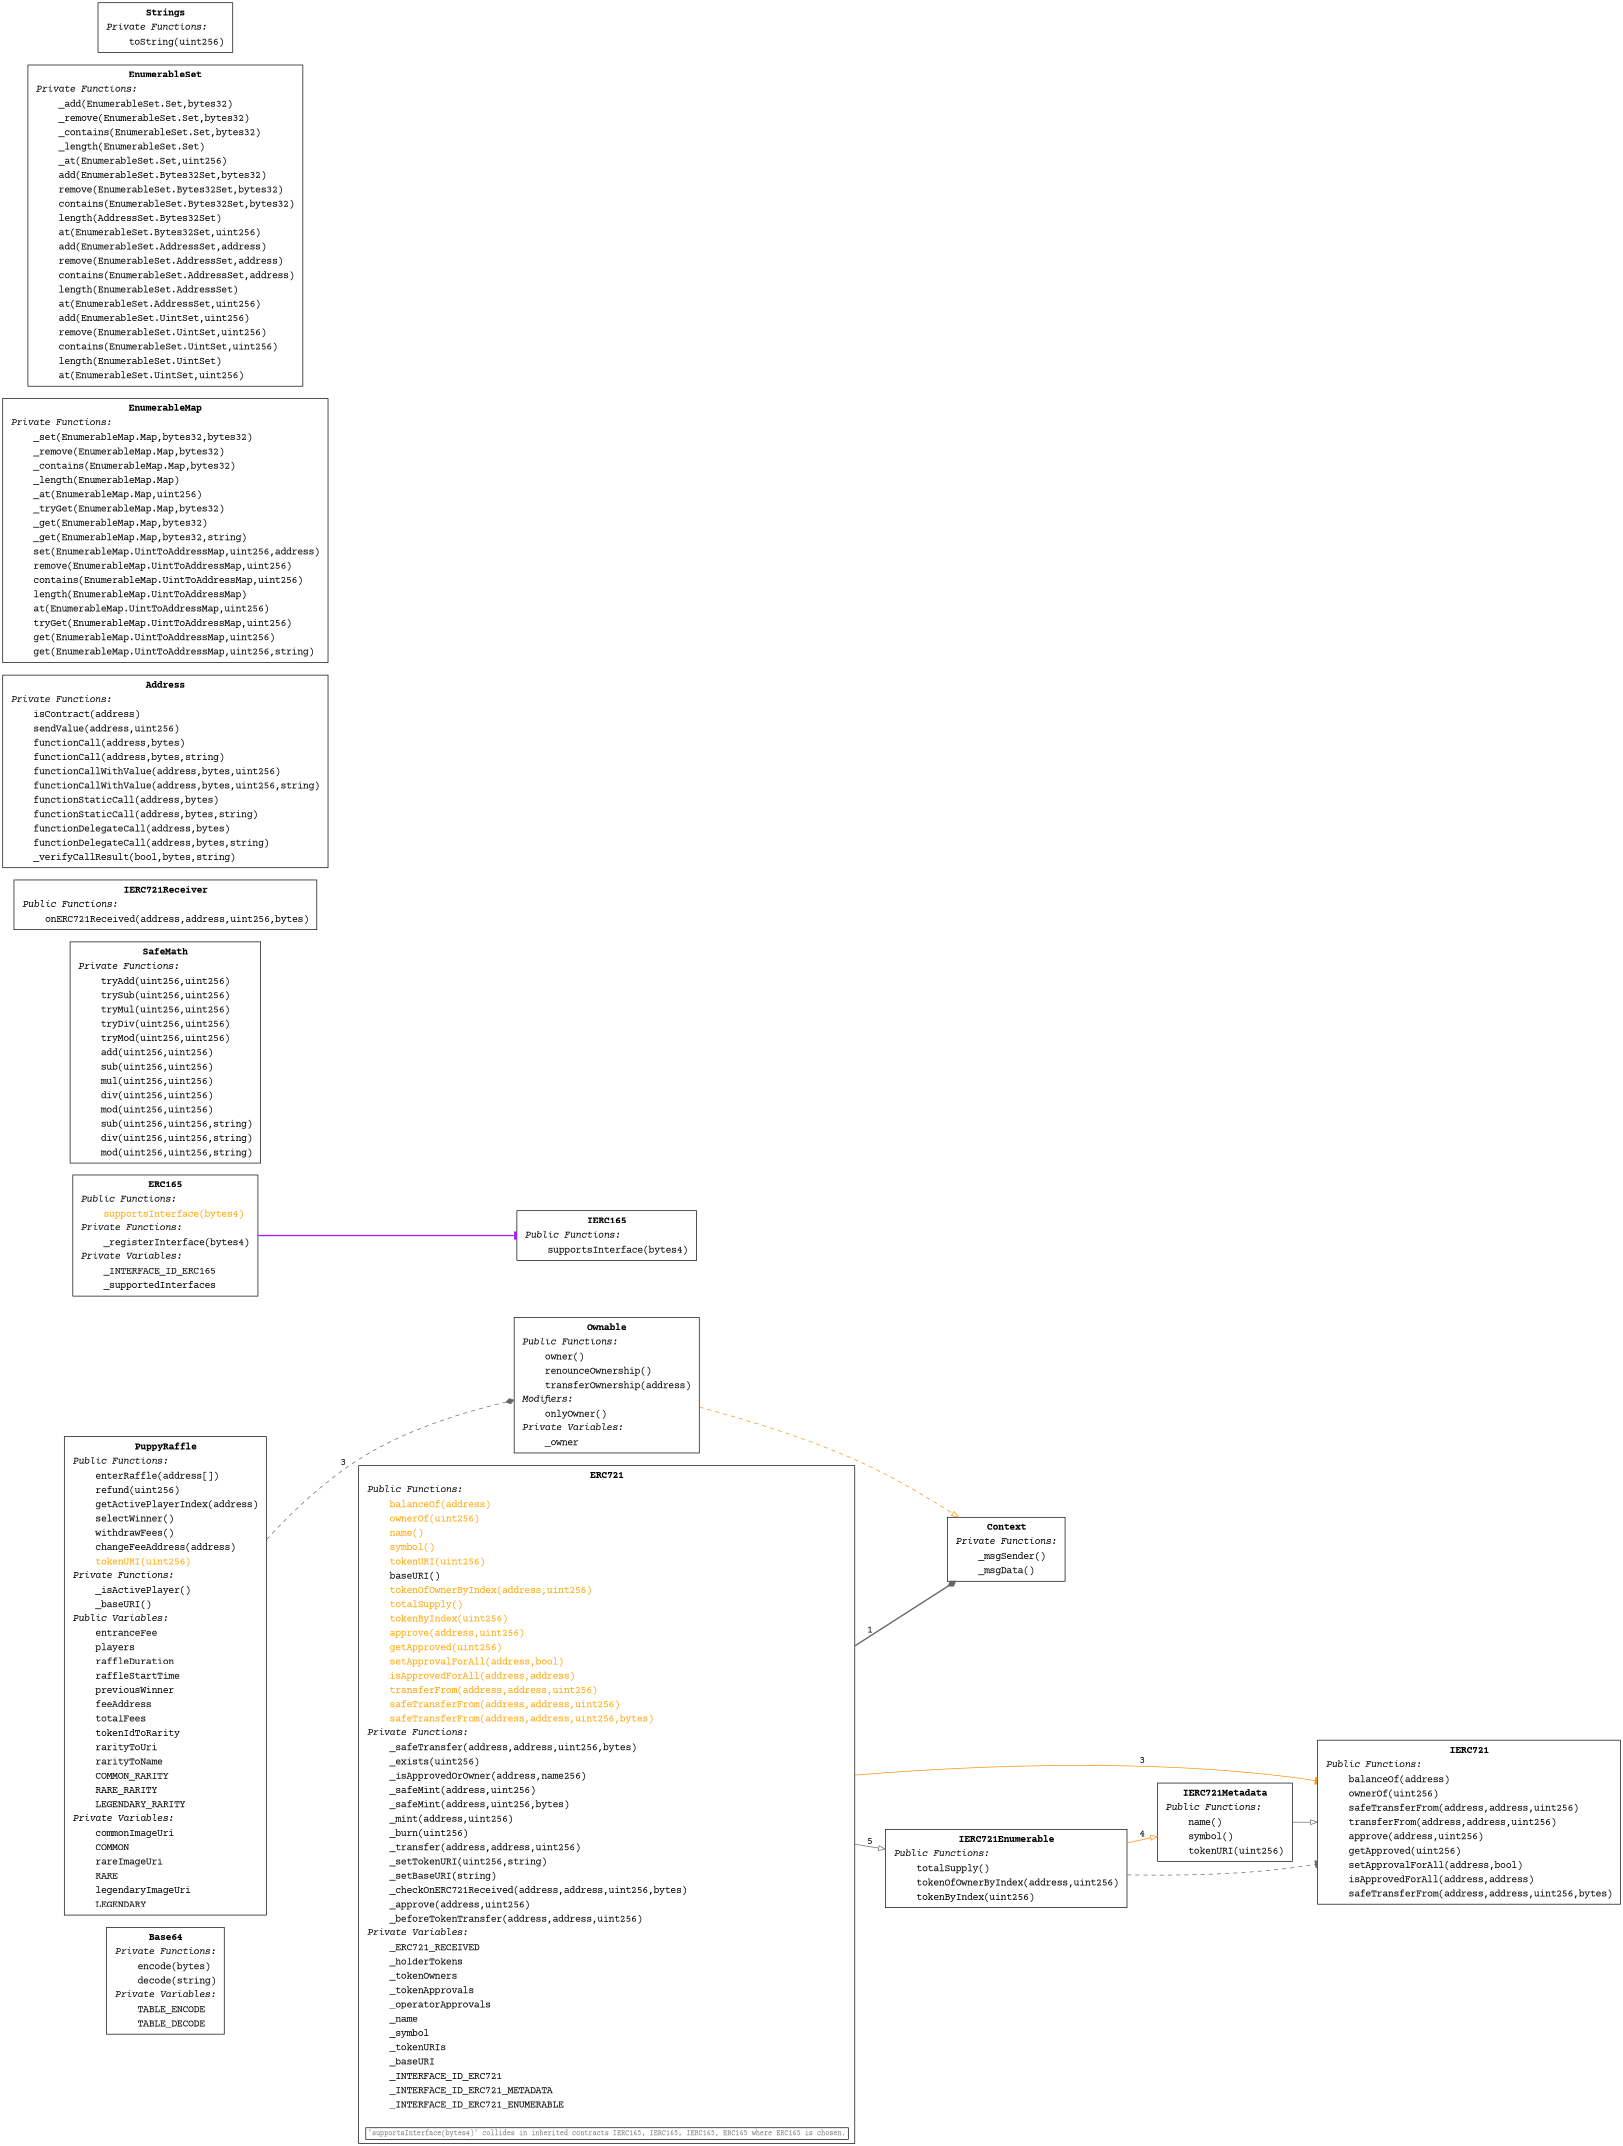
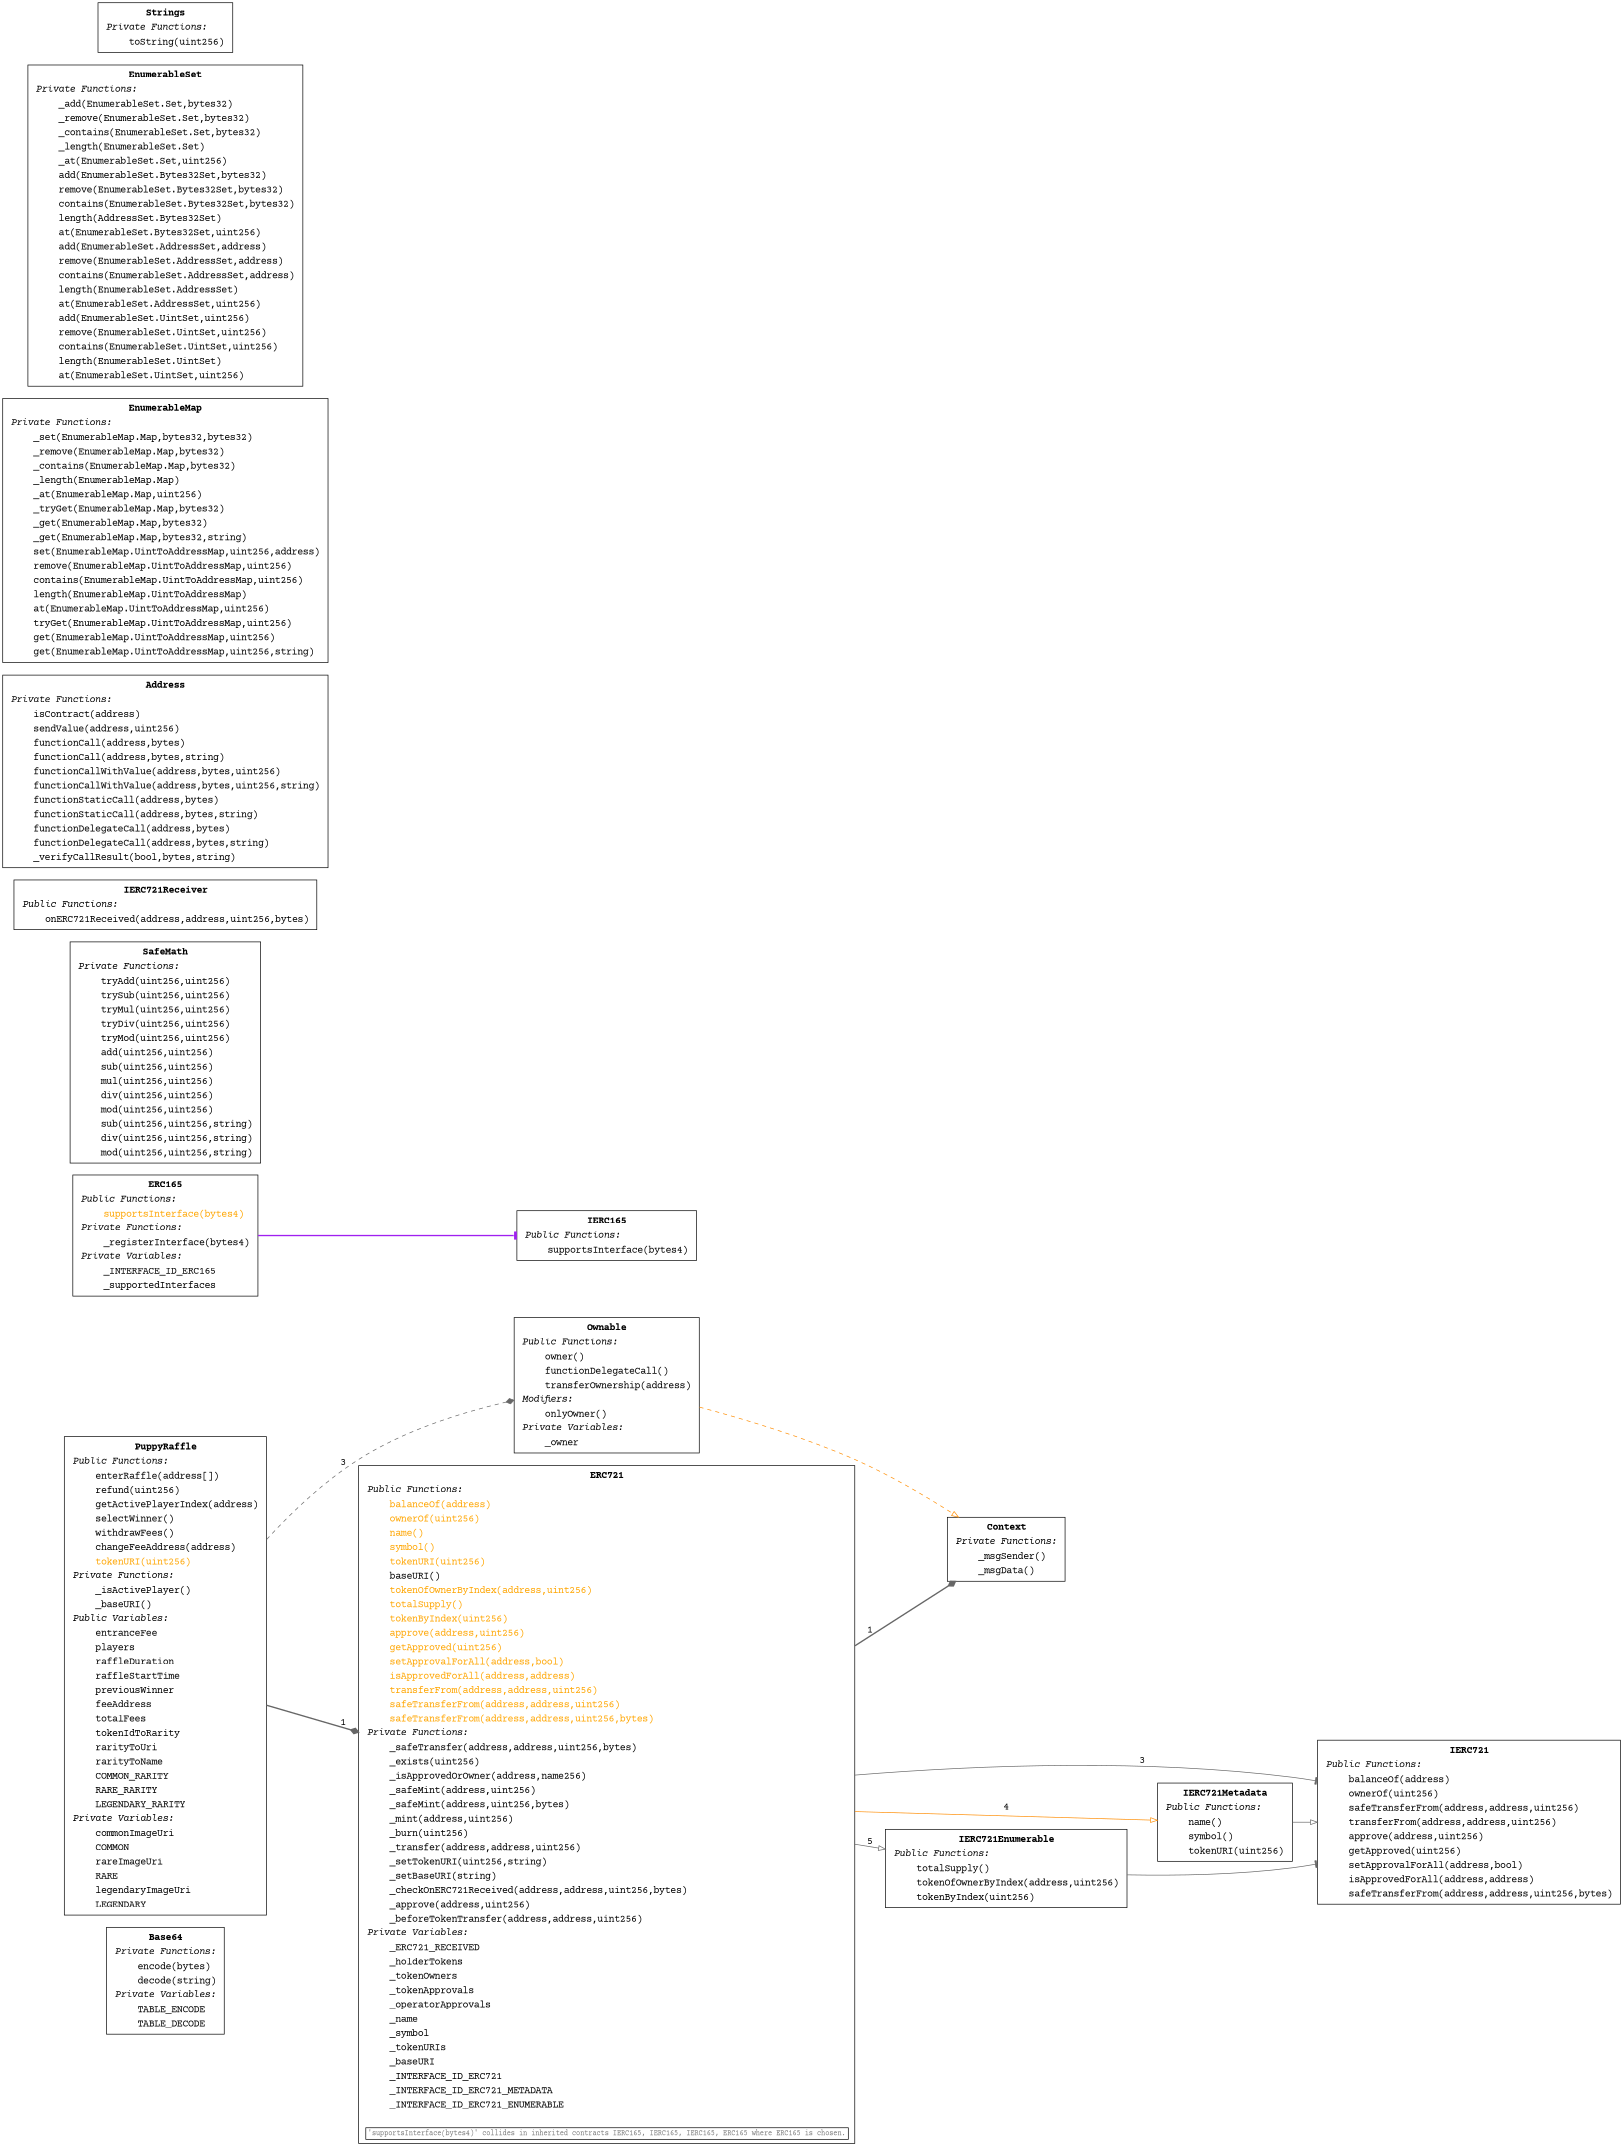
node "Ownable": text "renounceOwnership()" -> "functionDelegateCall()"
edge "PuppyRaffle" -> "ERC721": added, label "1"
edge "ERC721" -> "IERC721": color darkorange -> gray40
edge "IERC721Enumerable" -> "IERC721Metadata": now "ERC721" -> "IERC721Metadata"
edge "IERC721Enumerable" -> "IERC721": style dashed -> solid
